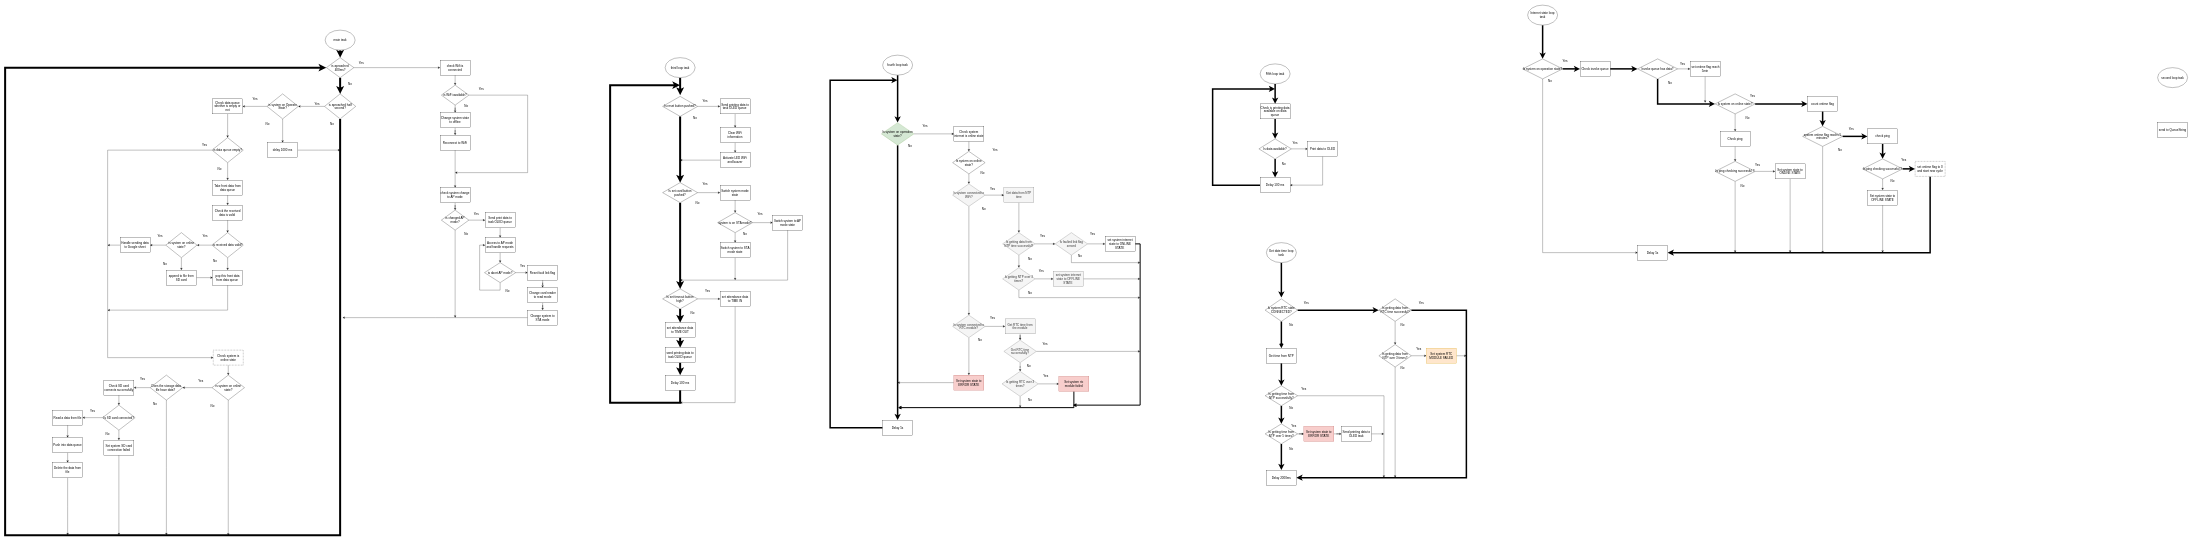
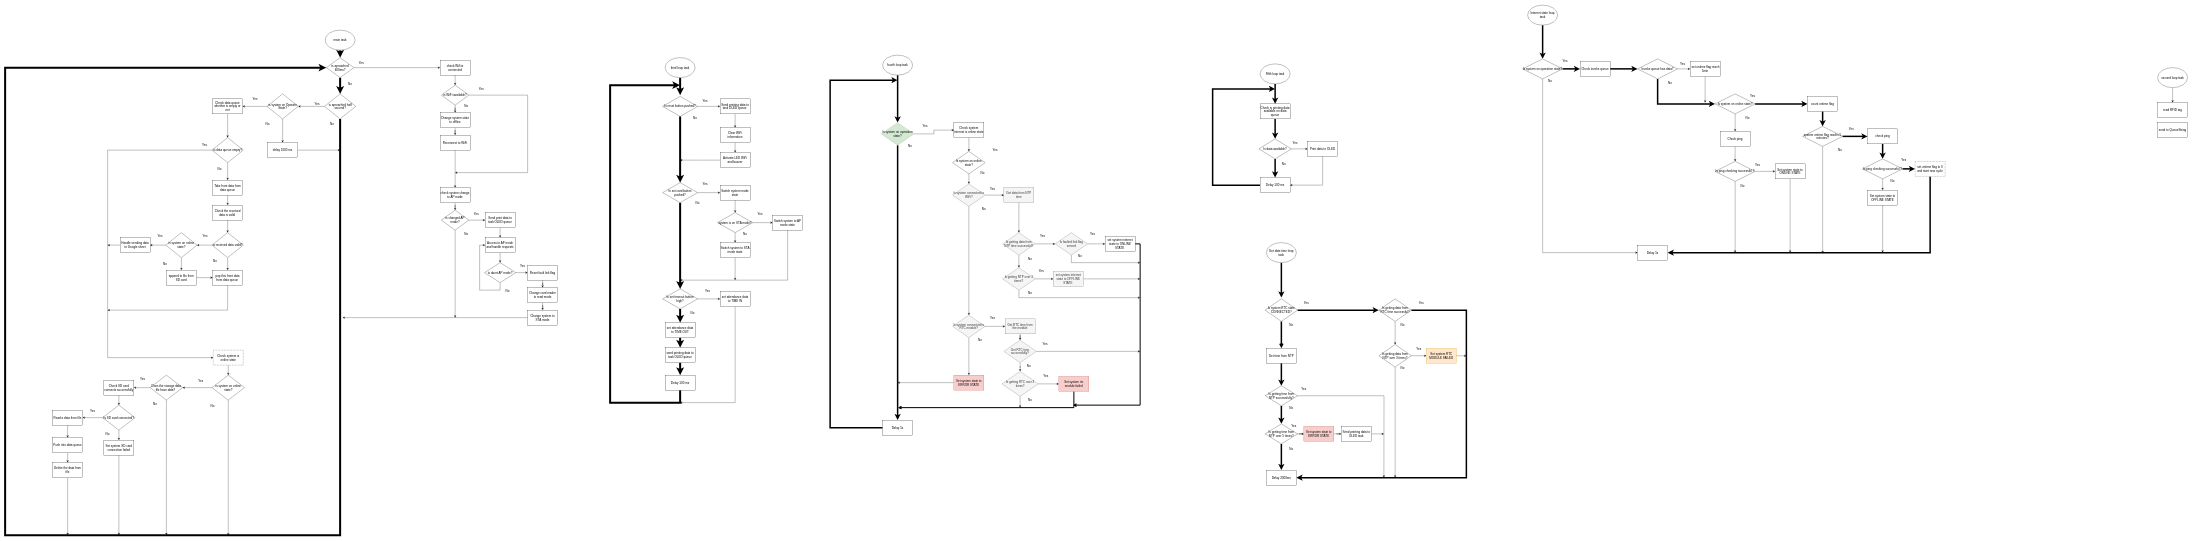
edge "second loop task" -> "read RFID tag": added
node "read RFID tag": added
node "Check system internet is online state": moved (969, 134) -> (969, 130)
